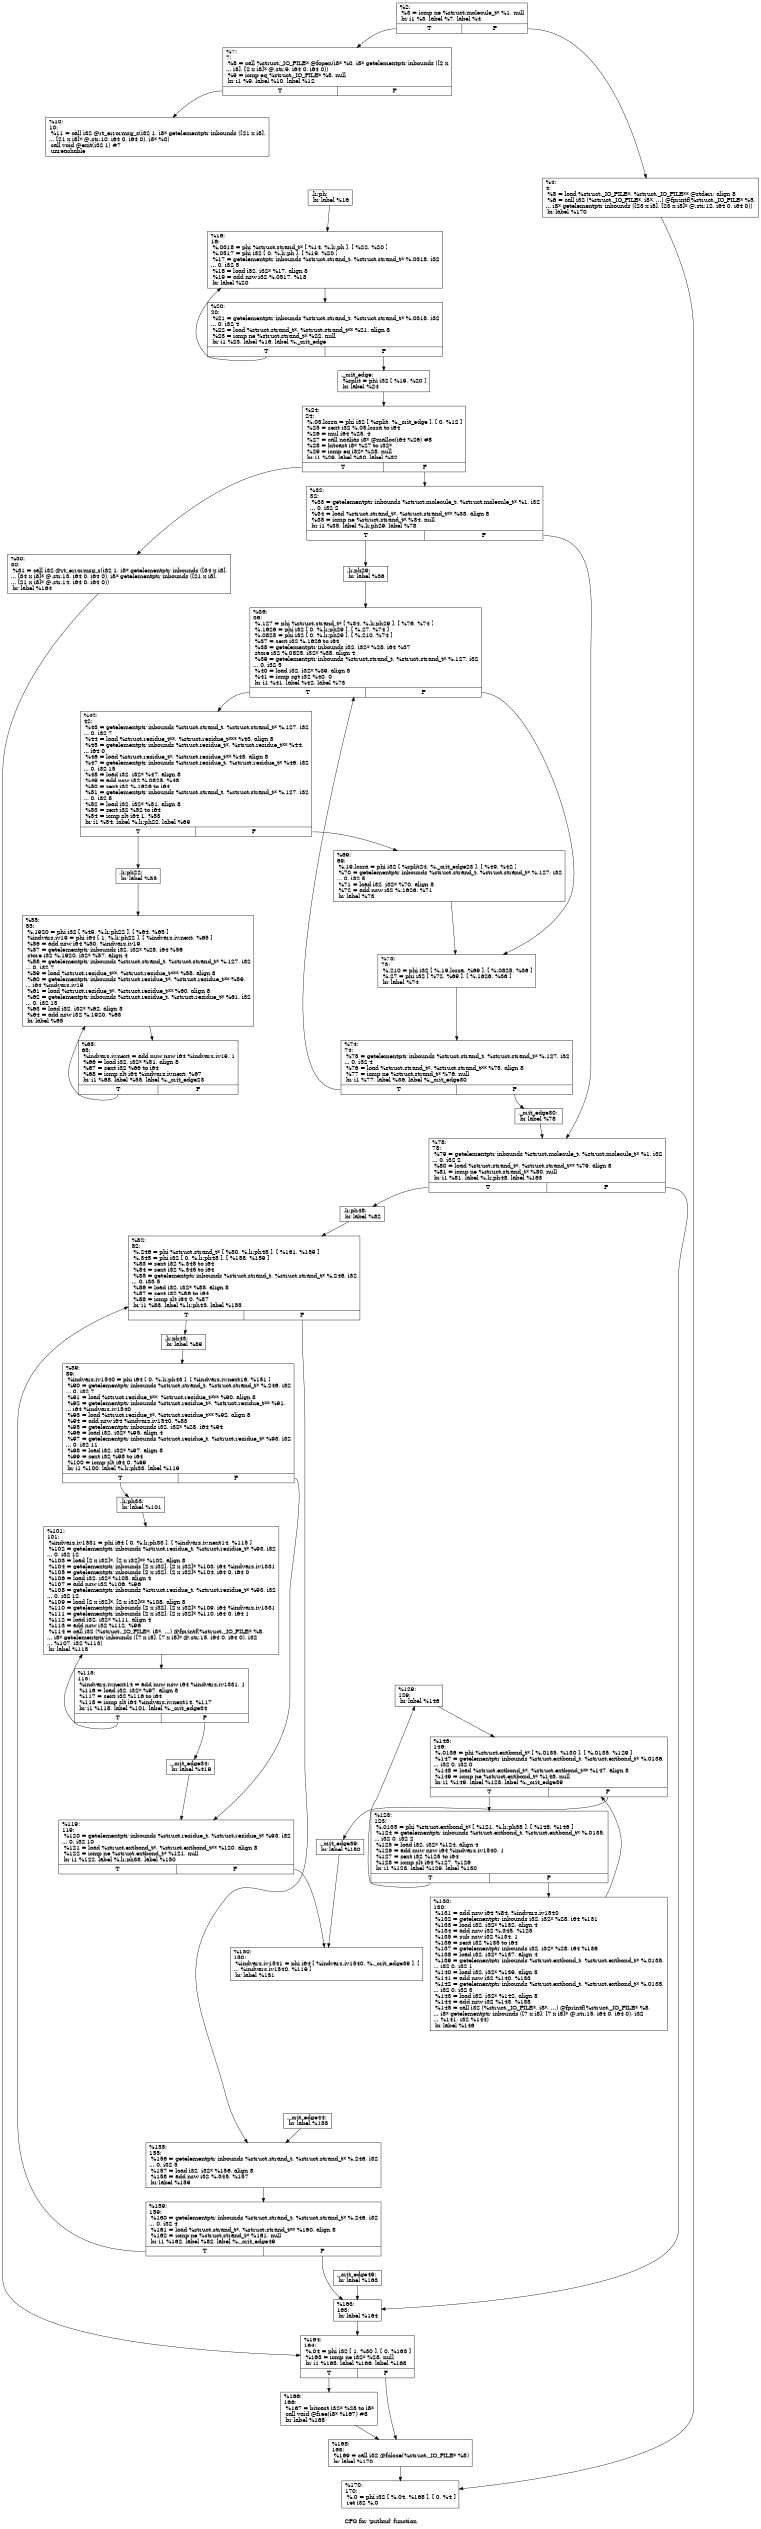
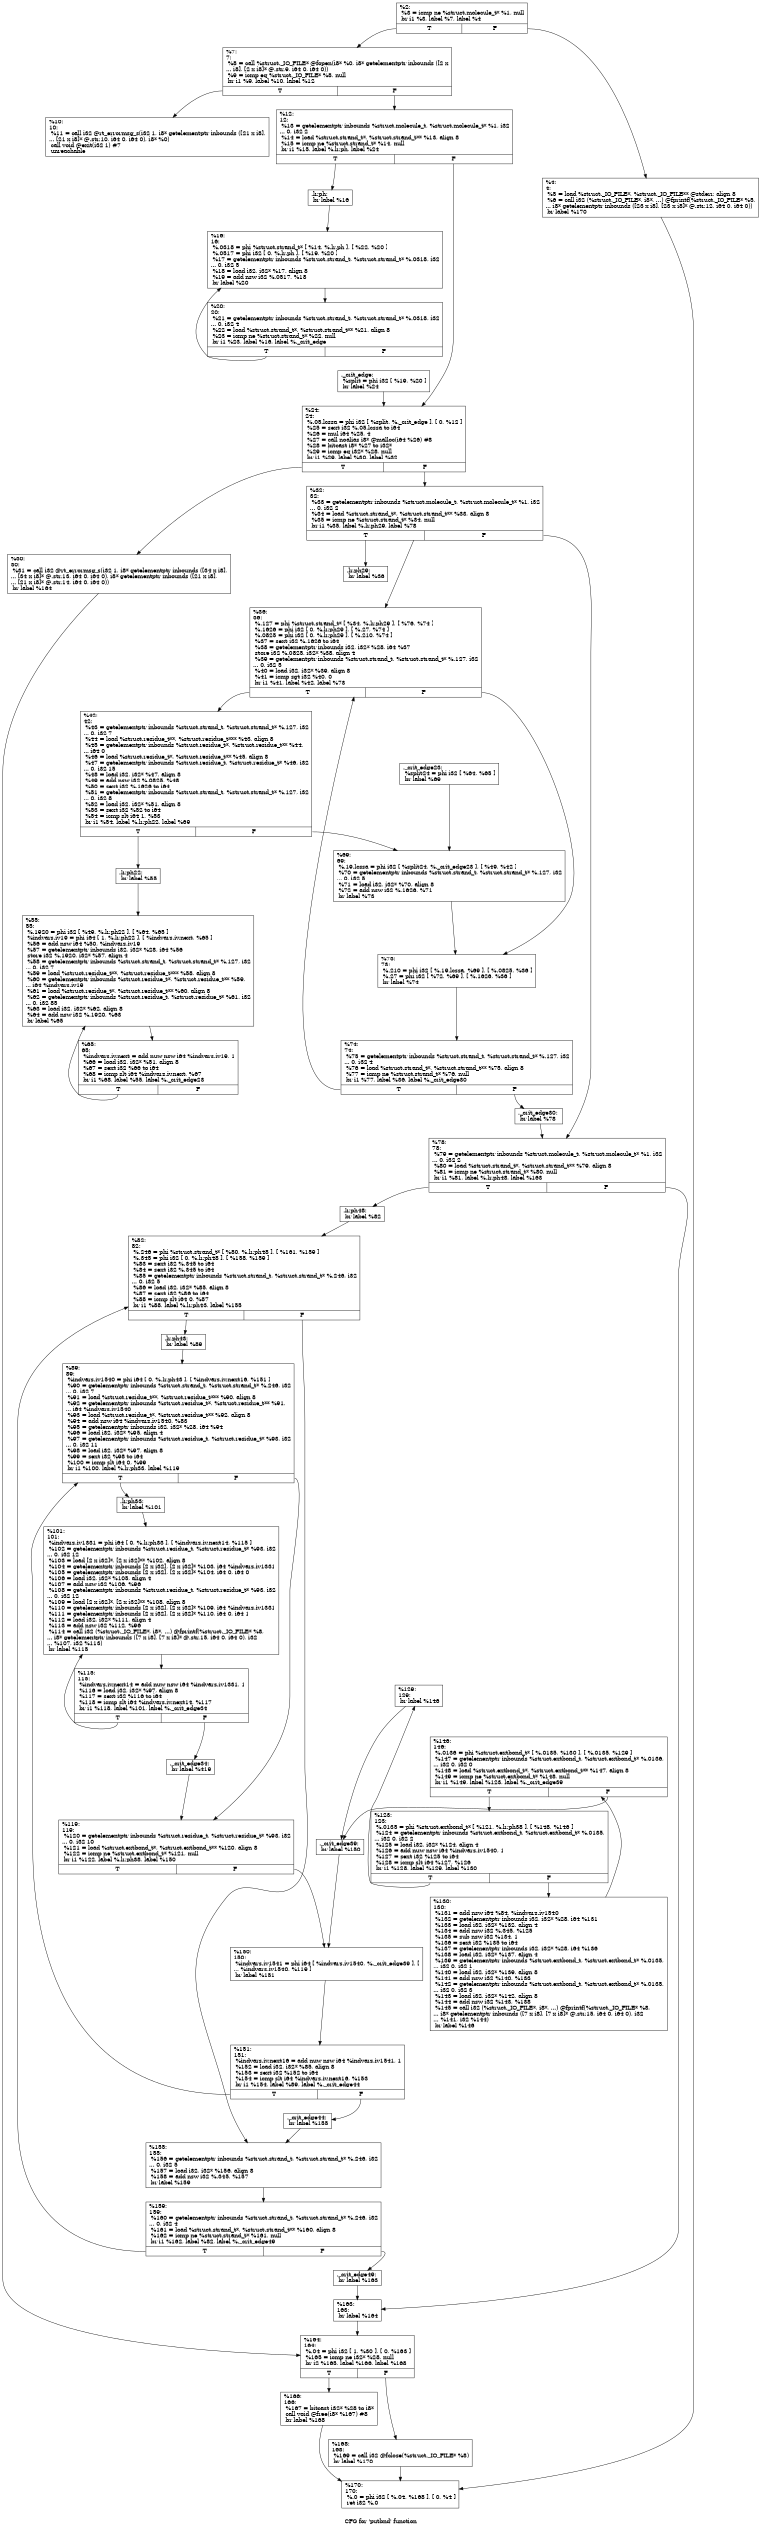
node "%12:": added
edge "%20:" -> "._crit_edge:": removed
edge ".lr.ph29:" -> "%36:": now "%32:" -> "%36:"
node "._crit_edge23:": added
node "%55:": text "... 0, i32 15" -> "... 0, i32 85"
node "%82:": text "... 0, i33 5" -> "... 0, i32 5"
edge "%129:" -> "%146:": now "%129:" -> "._crit_edge39:"
node "%151:": added
edge "%159:" -> "%163:": now "%159:" -> "._crit_edge49:"
node "%164:": text "br i1 %165, label %166, label %168" -> "br i2 %165, label %166, label %168"
edge "%166:" -> "%168:": now "%166:" -> "%170:"
